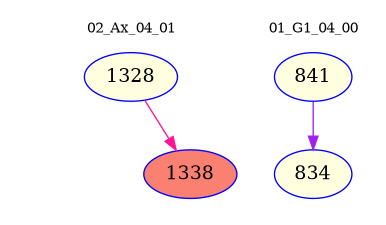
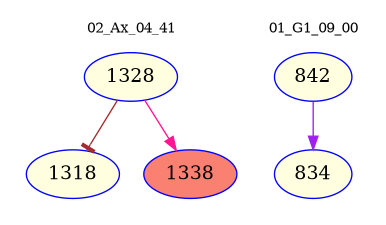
cluster "02_Ax_04_01": label "02_Ax_04_01" -> "02_Ax_04_41"
cluster "01_G1_04_00": label "01_G1_04_00" -> "01_G1_09_00"
node "841": label "841" -> "842"
node "1318": added
